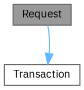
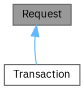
edge "Request" -> "Transaction": reversed
